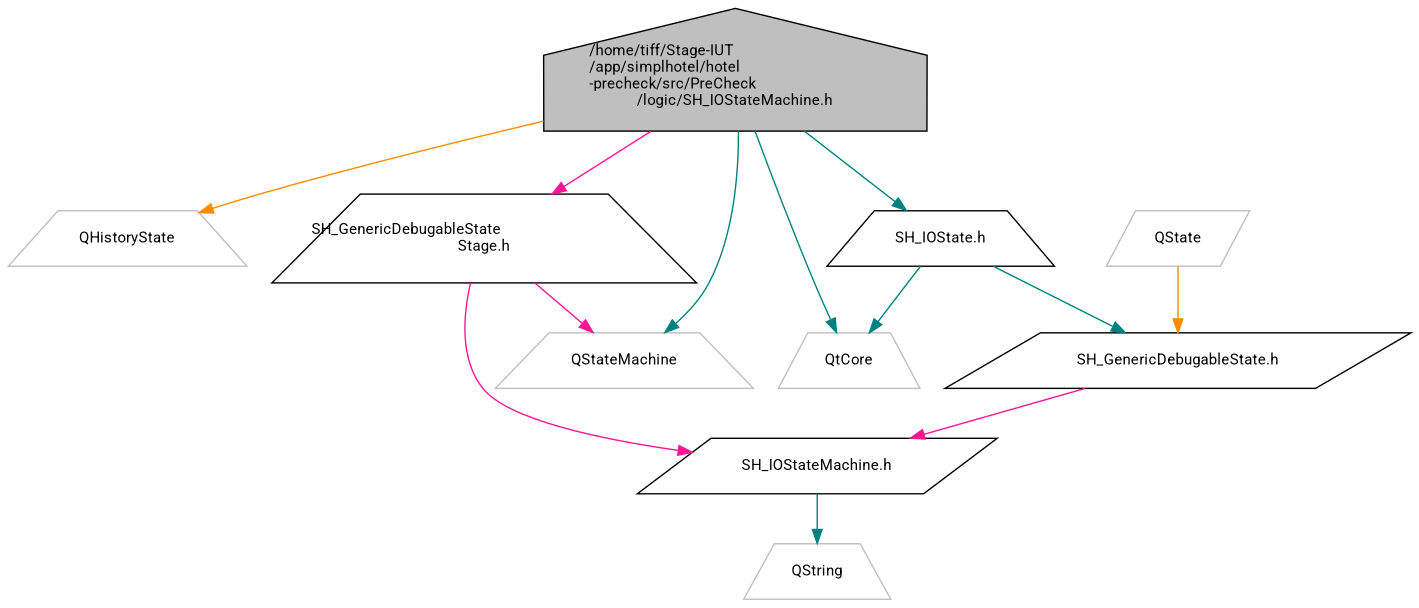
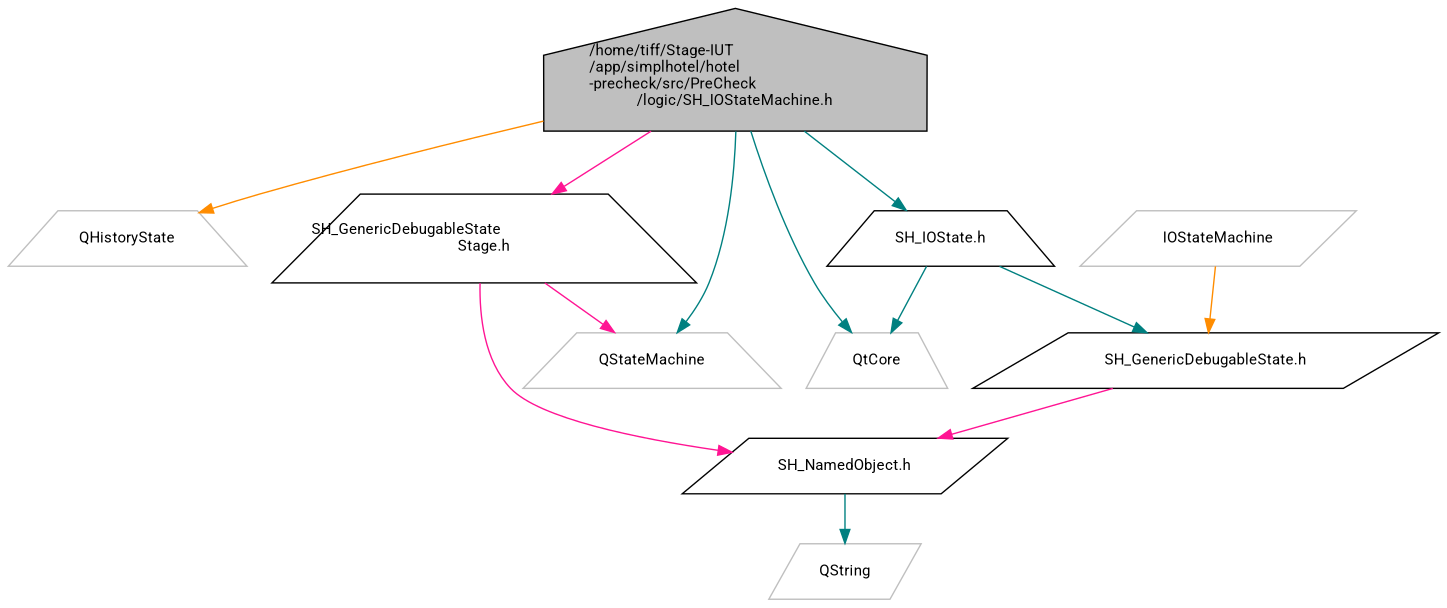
node "QState": label "QState" -> "IOStateMachine"
node "SH_IOStateMachine.h": label "SH_IOStateMachine.h" -> "SH_NamedObject.h"
node "QString": shape trapezium -> parallelogram
